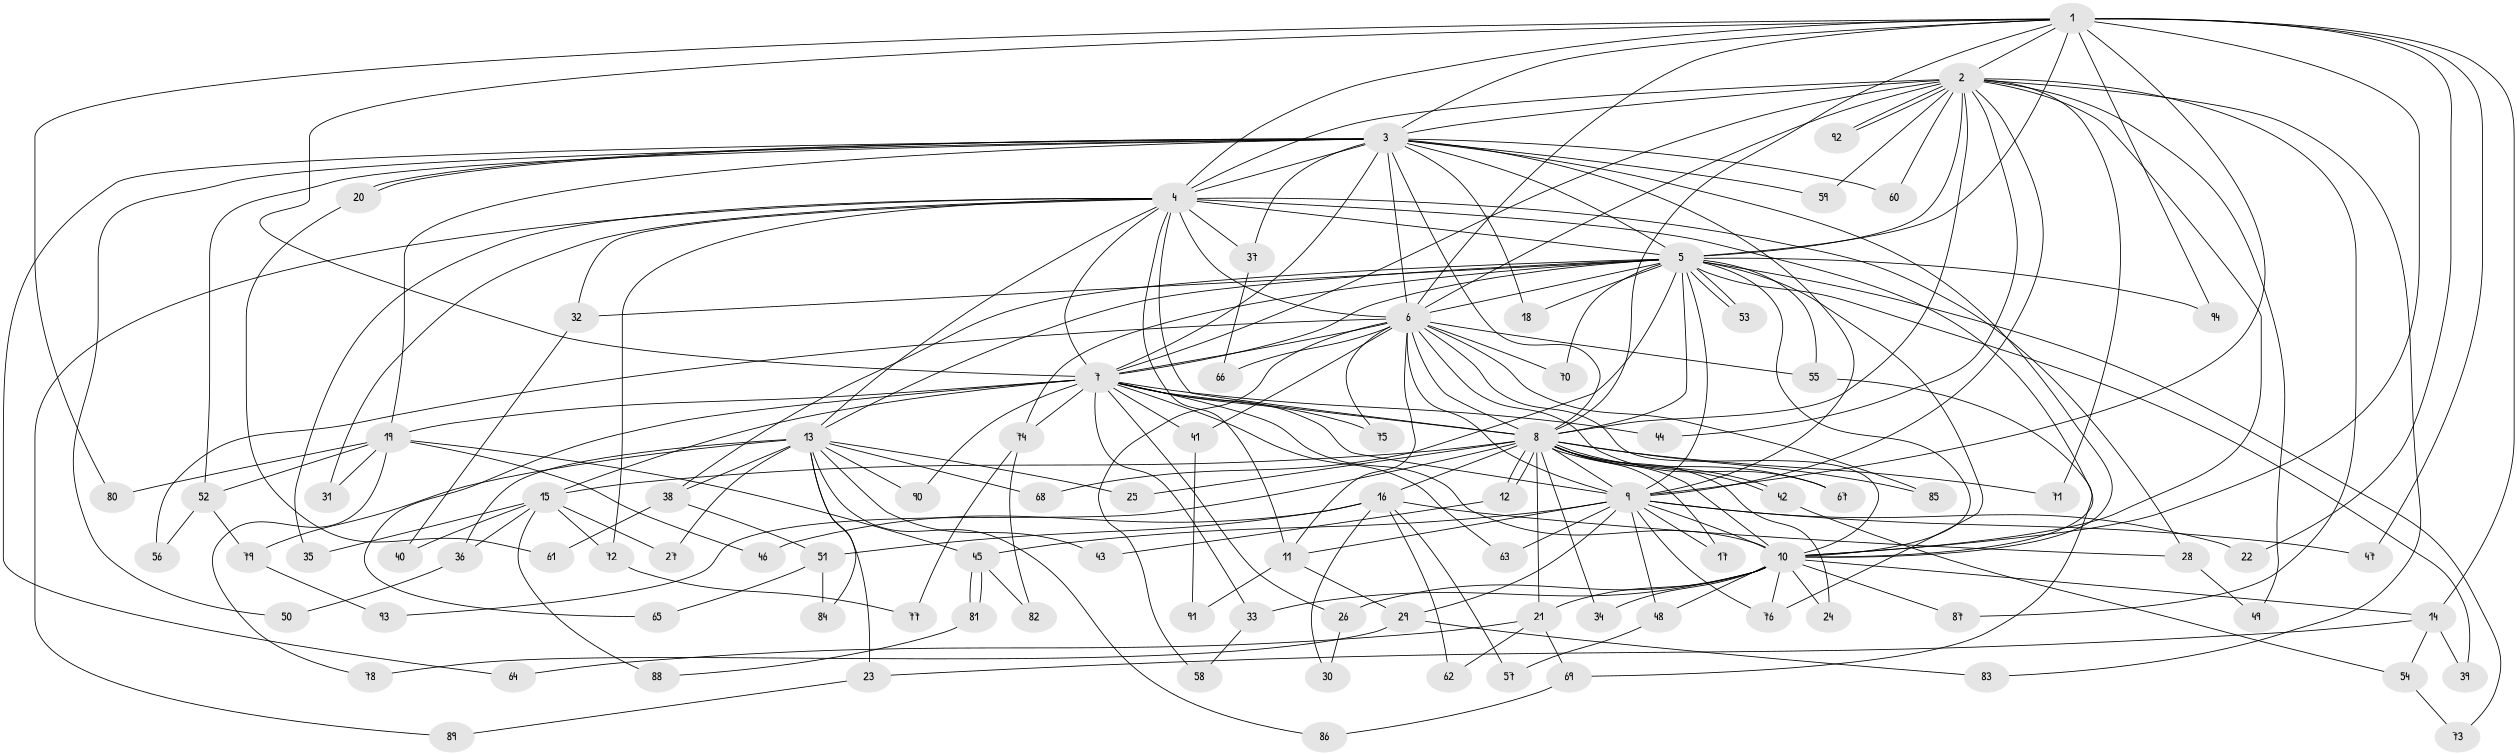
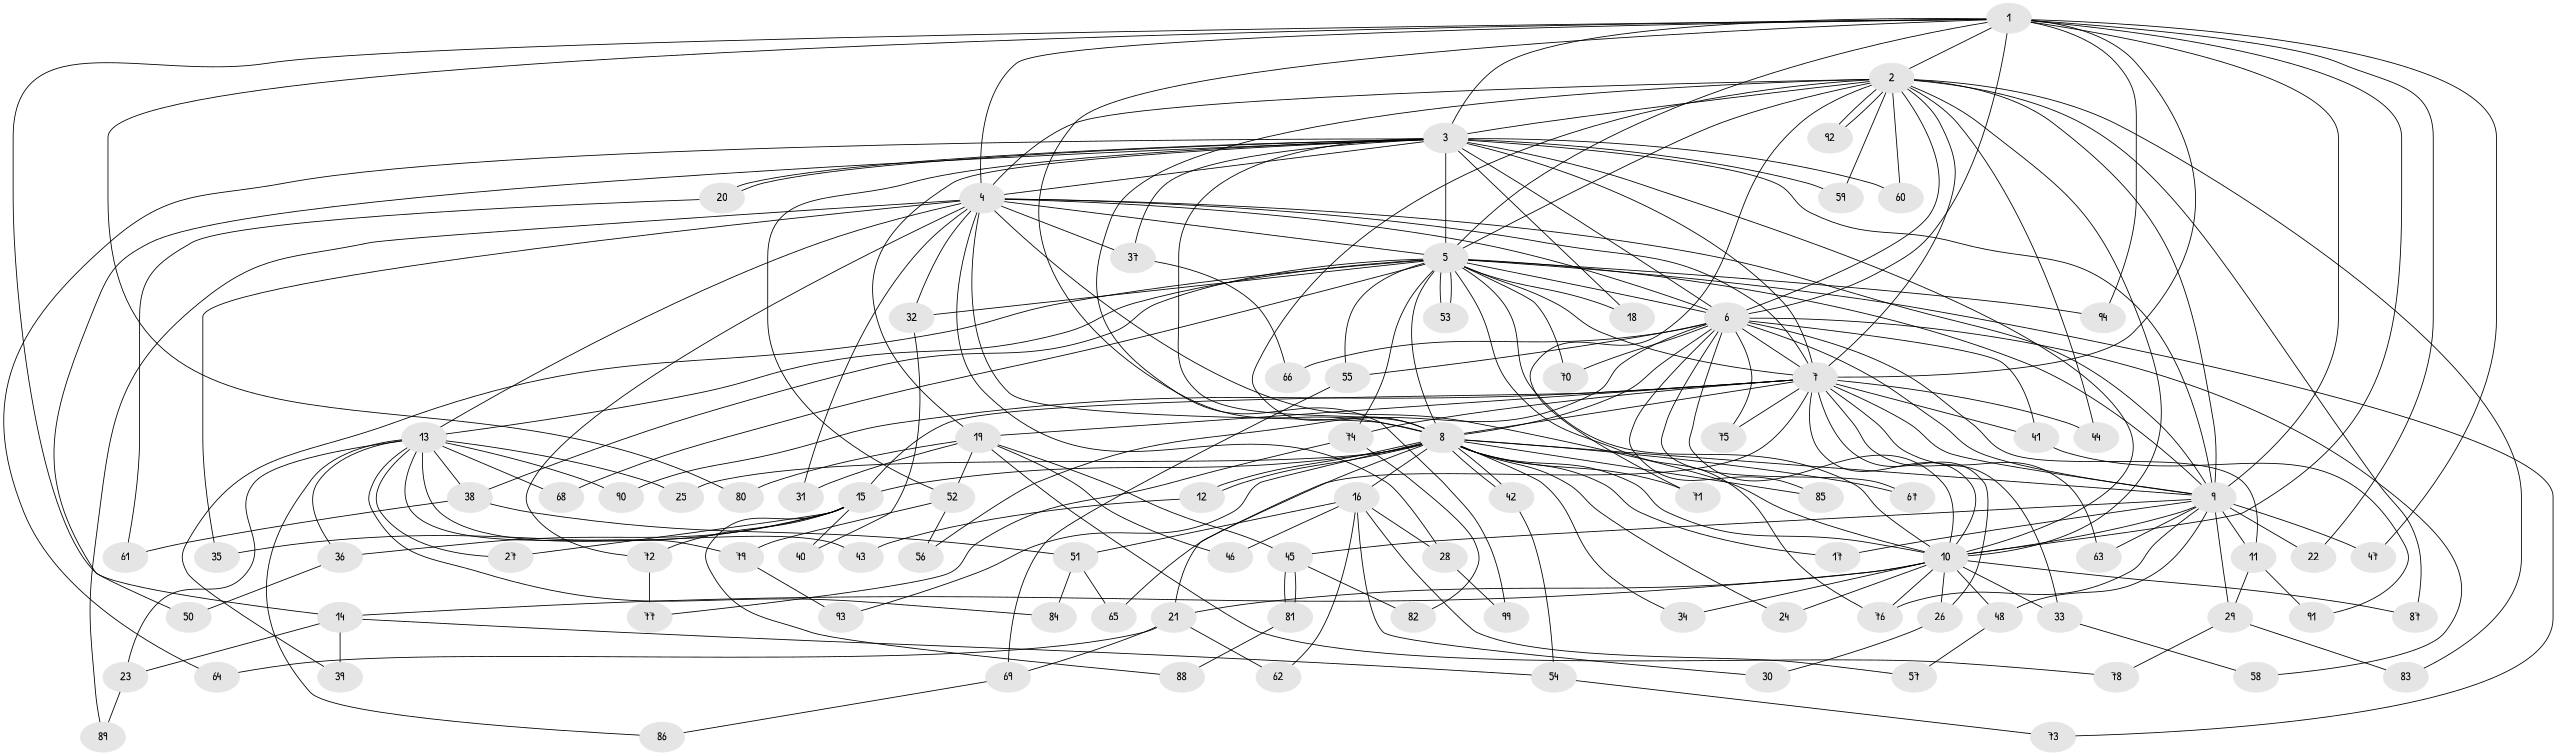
edge "4" -- "11": now "4" -- "9"
node "49": label "49" -> "99"
